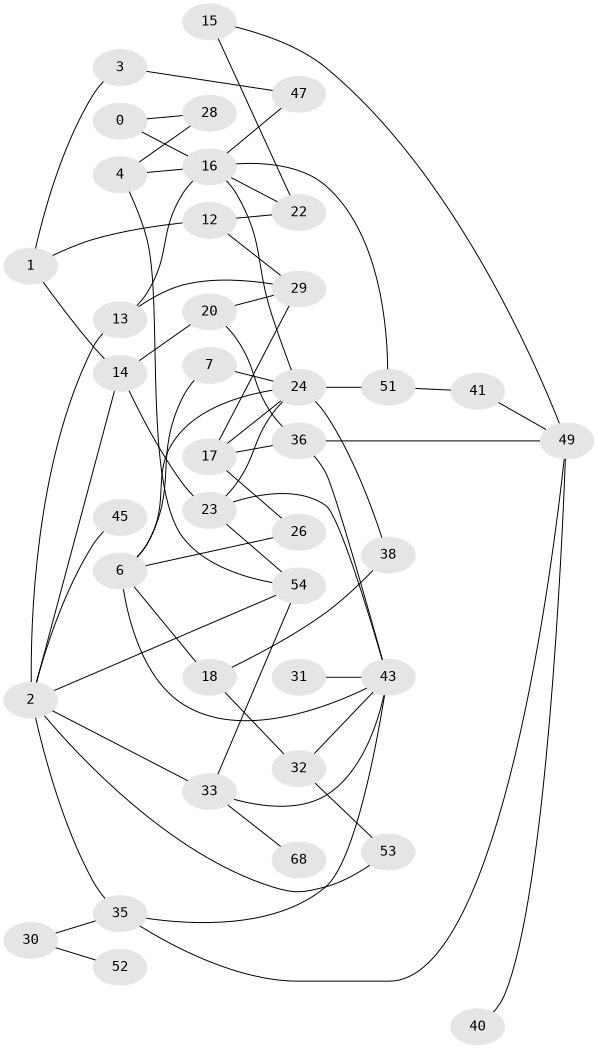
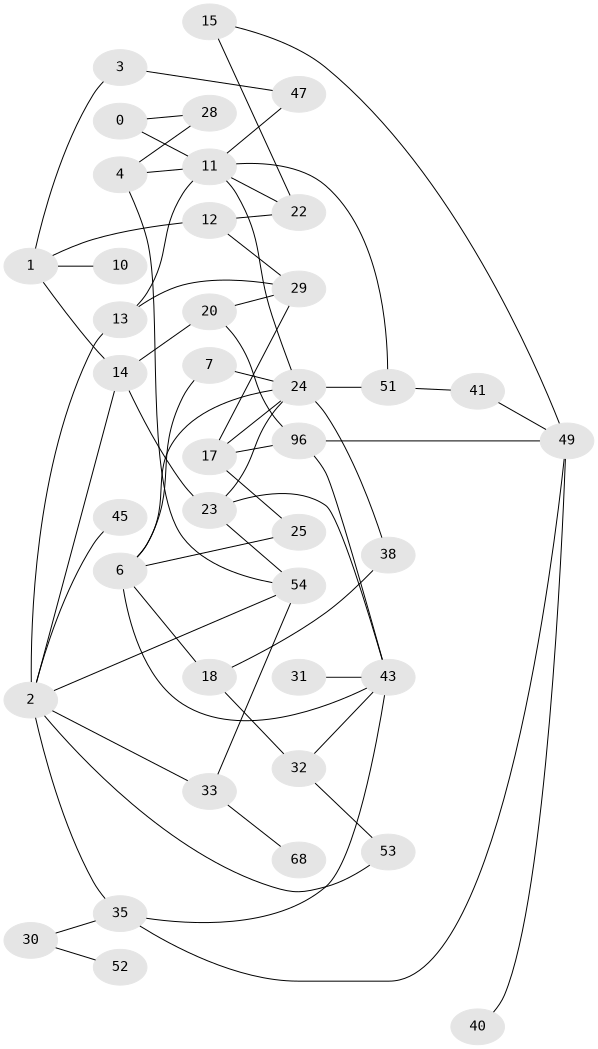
node "16": label "16" -> "11"
node "10": added
node "36": label "36" -> "96"
node "26": label "26" -> "25"
edge "43" -- "33": removed
